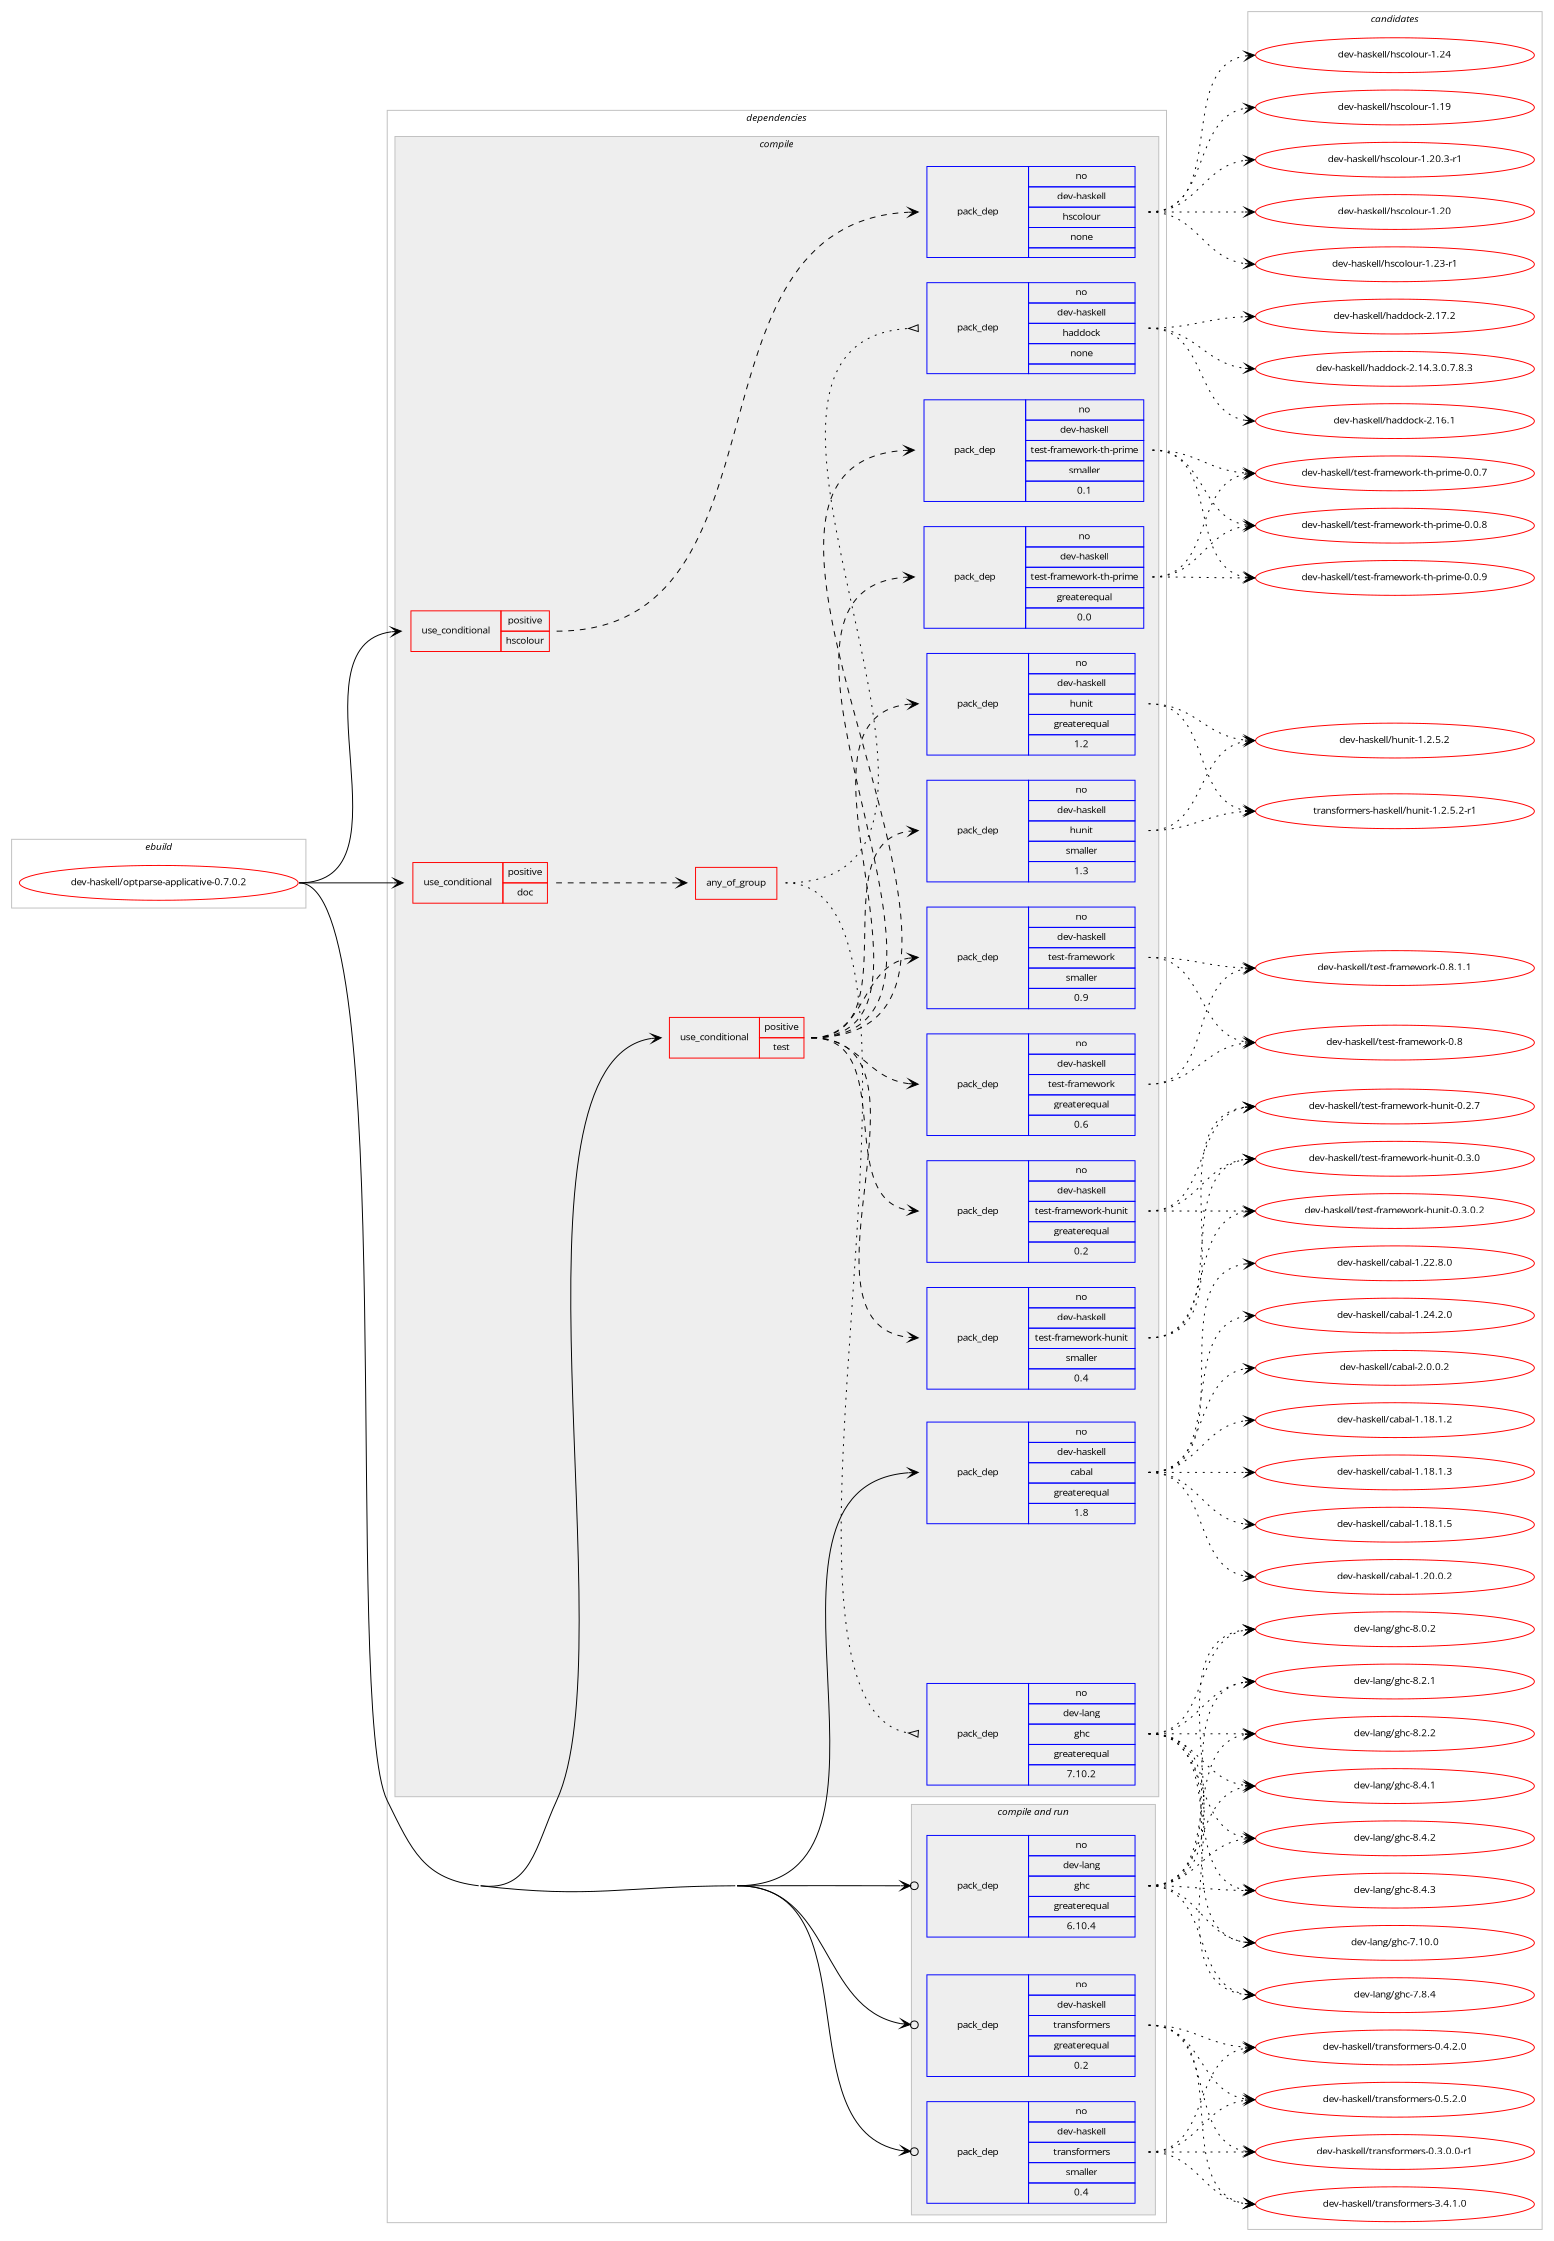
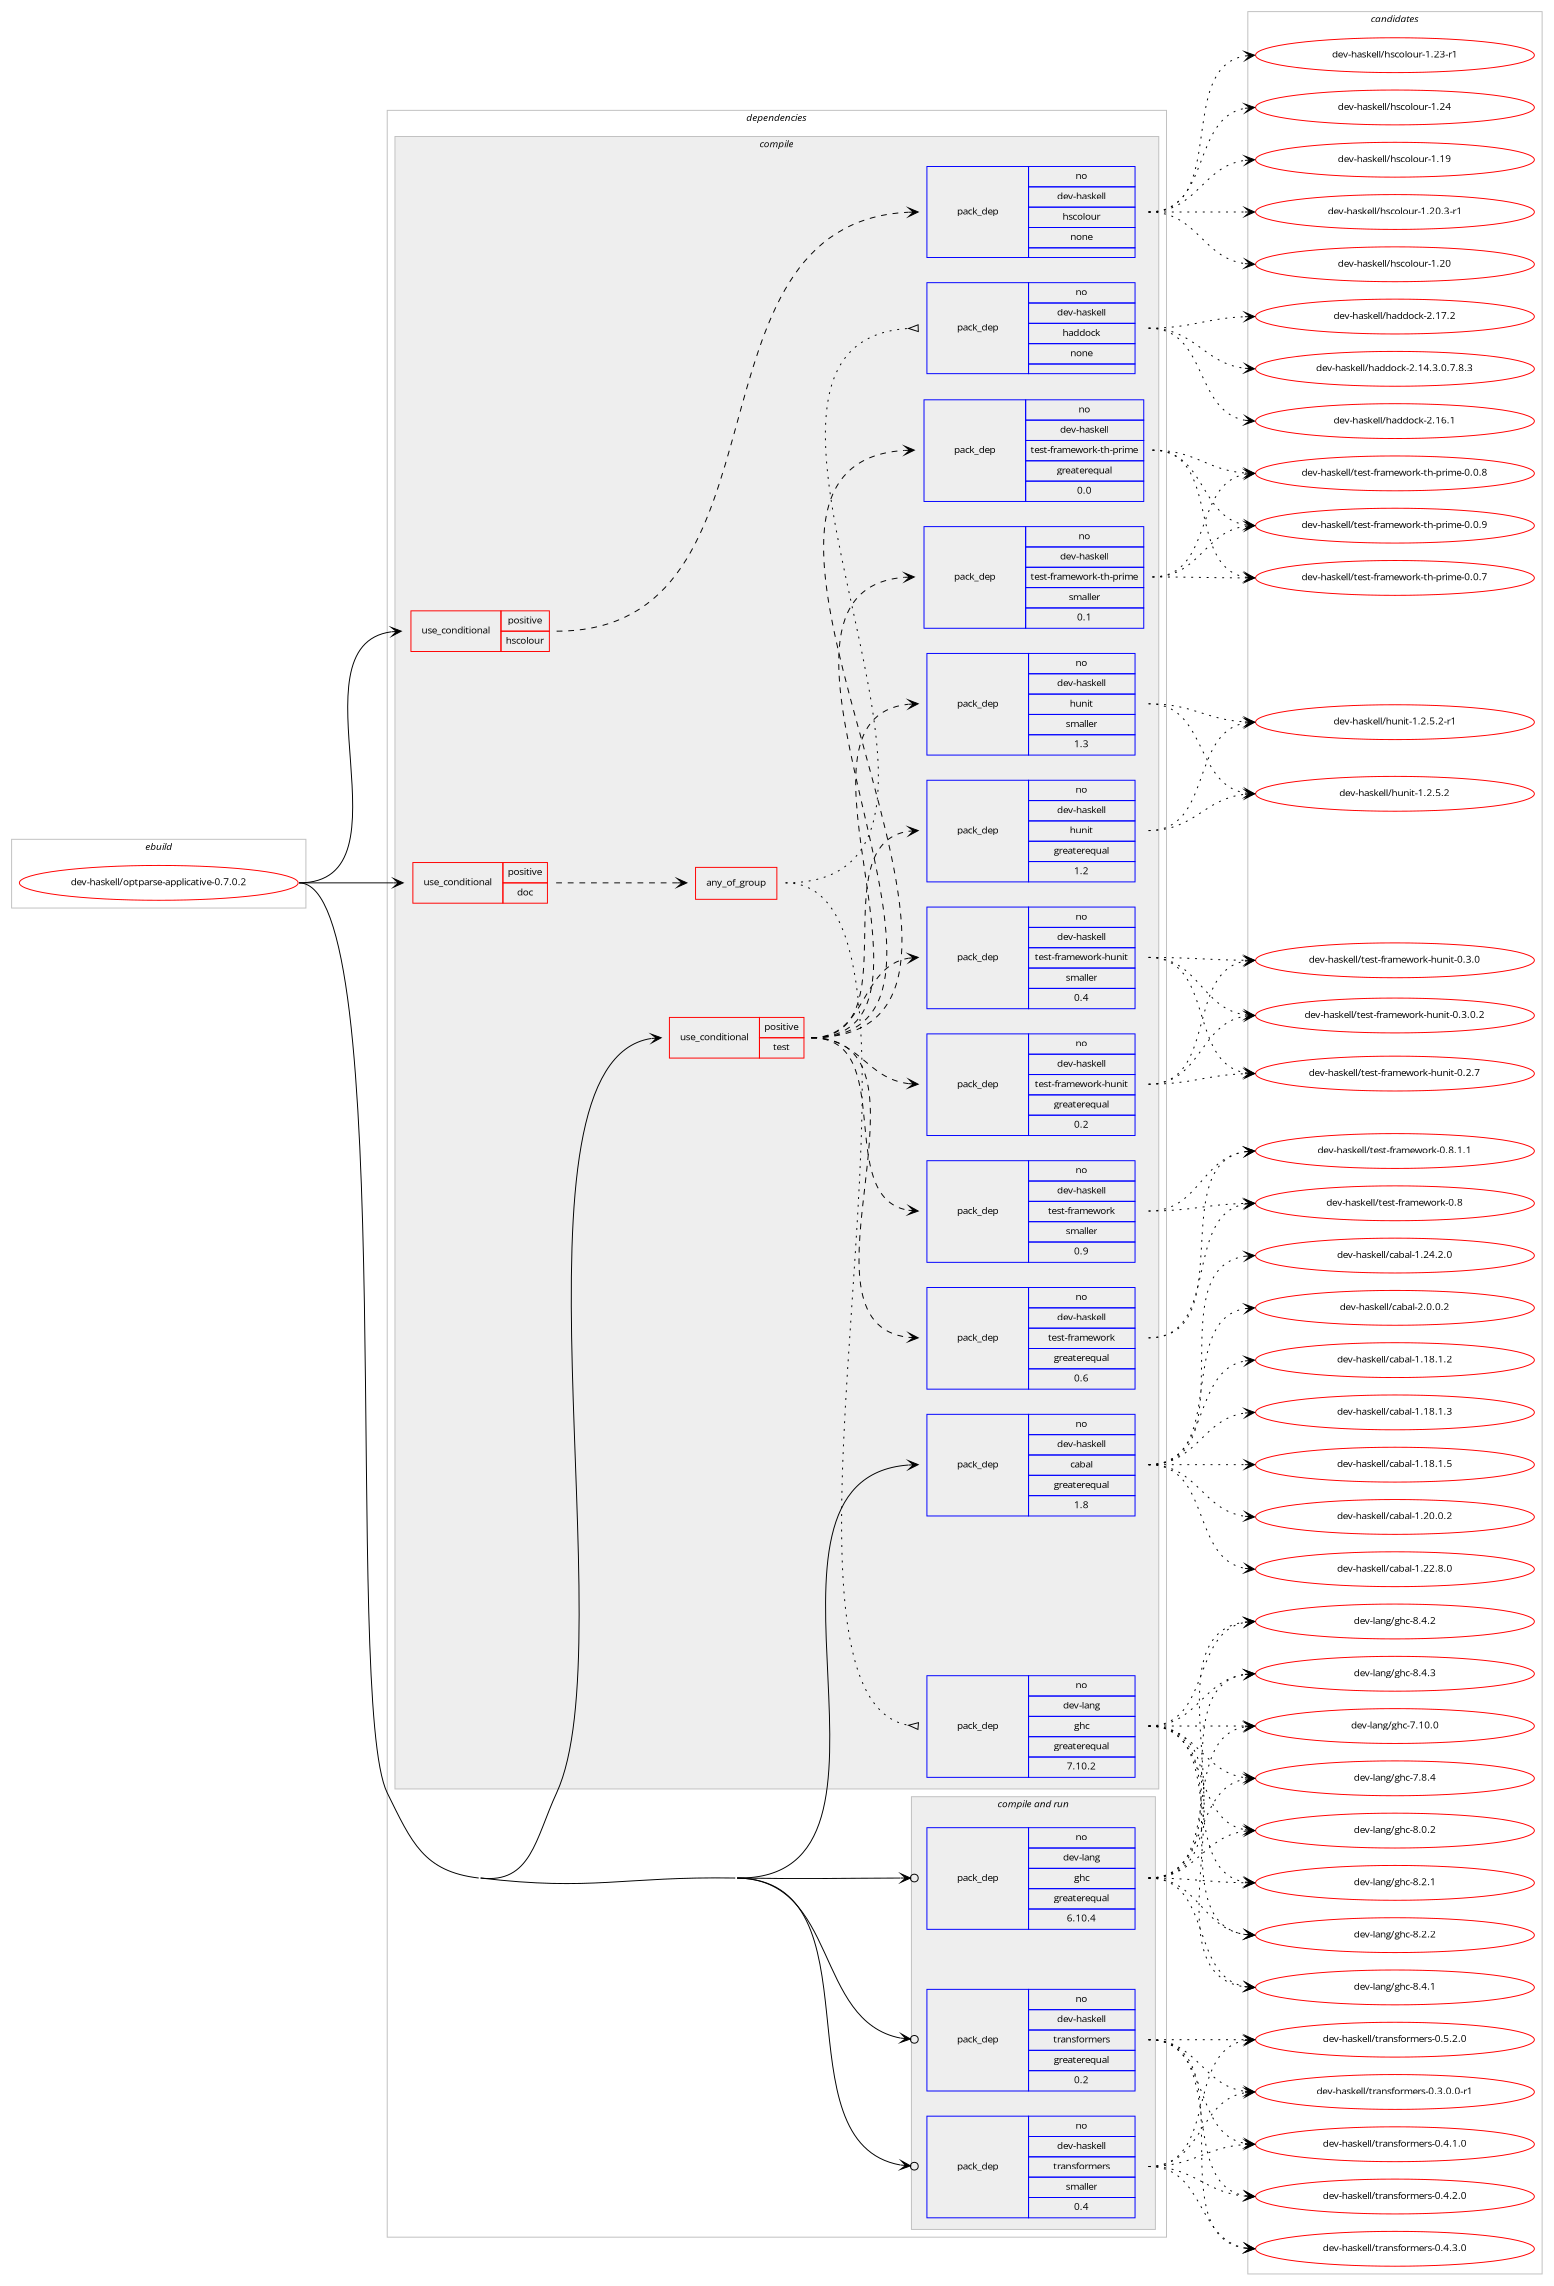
node "transformers-haskell/hunit-1.2.5.2-r1": label "transformers-haskell/hunit-1.2.5.2-r1" -> "dev-haskell/hunit-1.2.5.2-r1"
node "dev-haskell/transformers-3.4.1.0": label "dev-haskell/transformers-3.4.1.0" -> "dev-haskell/transformers-0.4.1.0"
node "dev-haskell/transformers-0.4.3.0": added
